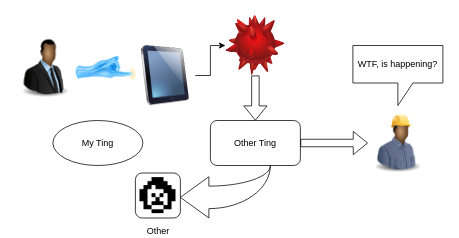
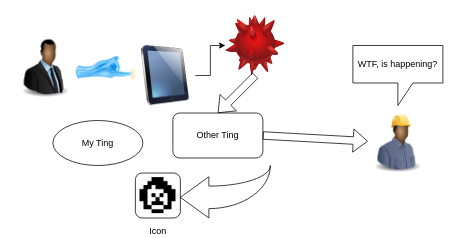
node "Other Ting": moved (255, 143) -> (218, 135)
node "Other": label "Other" -> "Icon"
